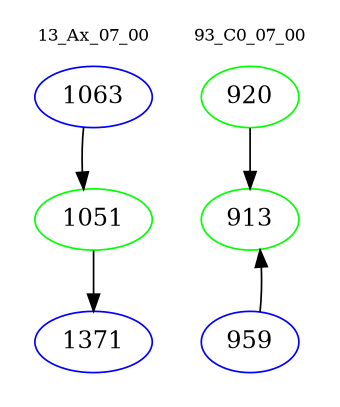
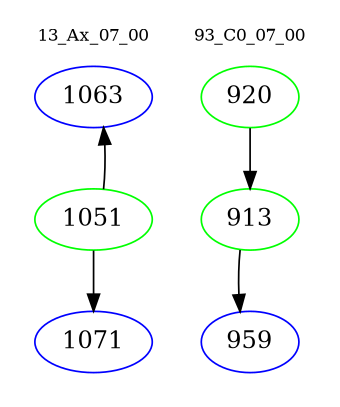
edge "1063" -> "1051": reversed
edge "959" -> "913": reversed
node "1371": label "1371" -> "1071"
